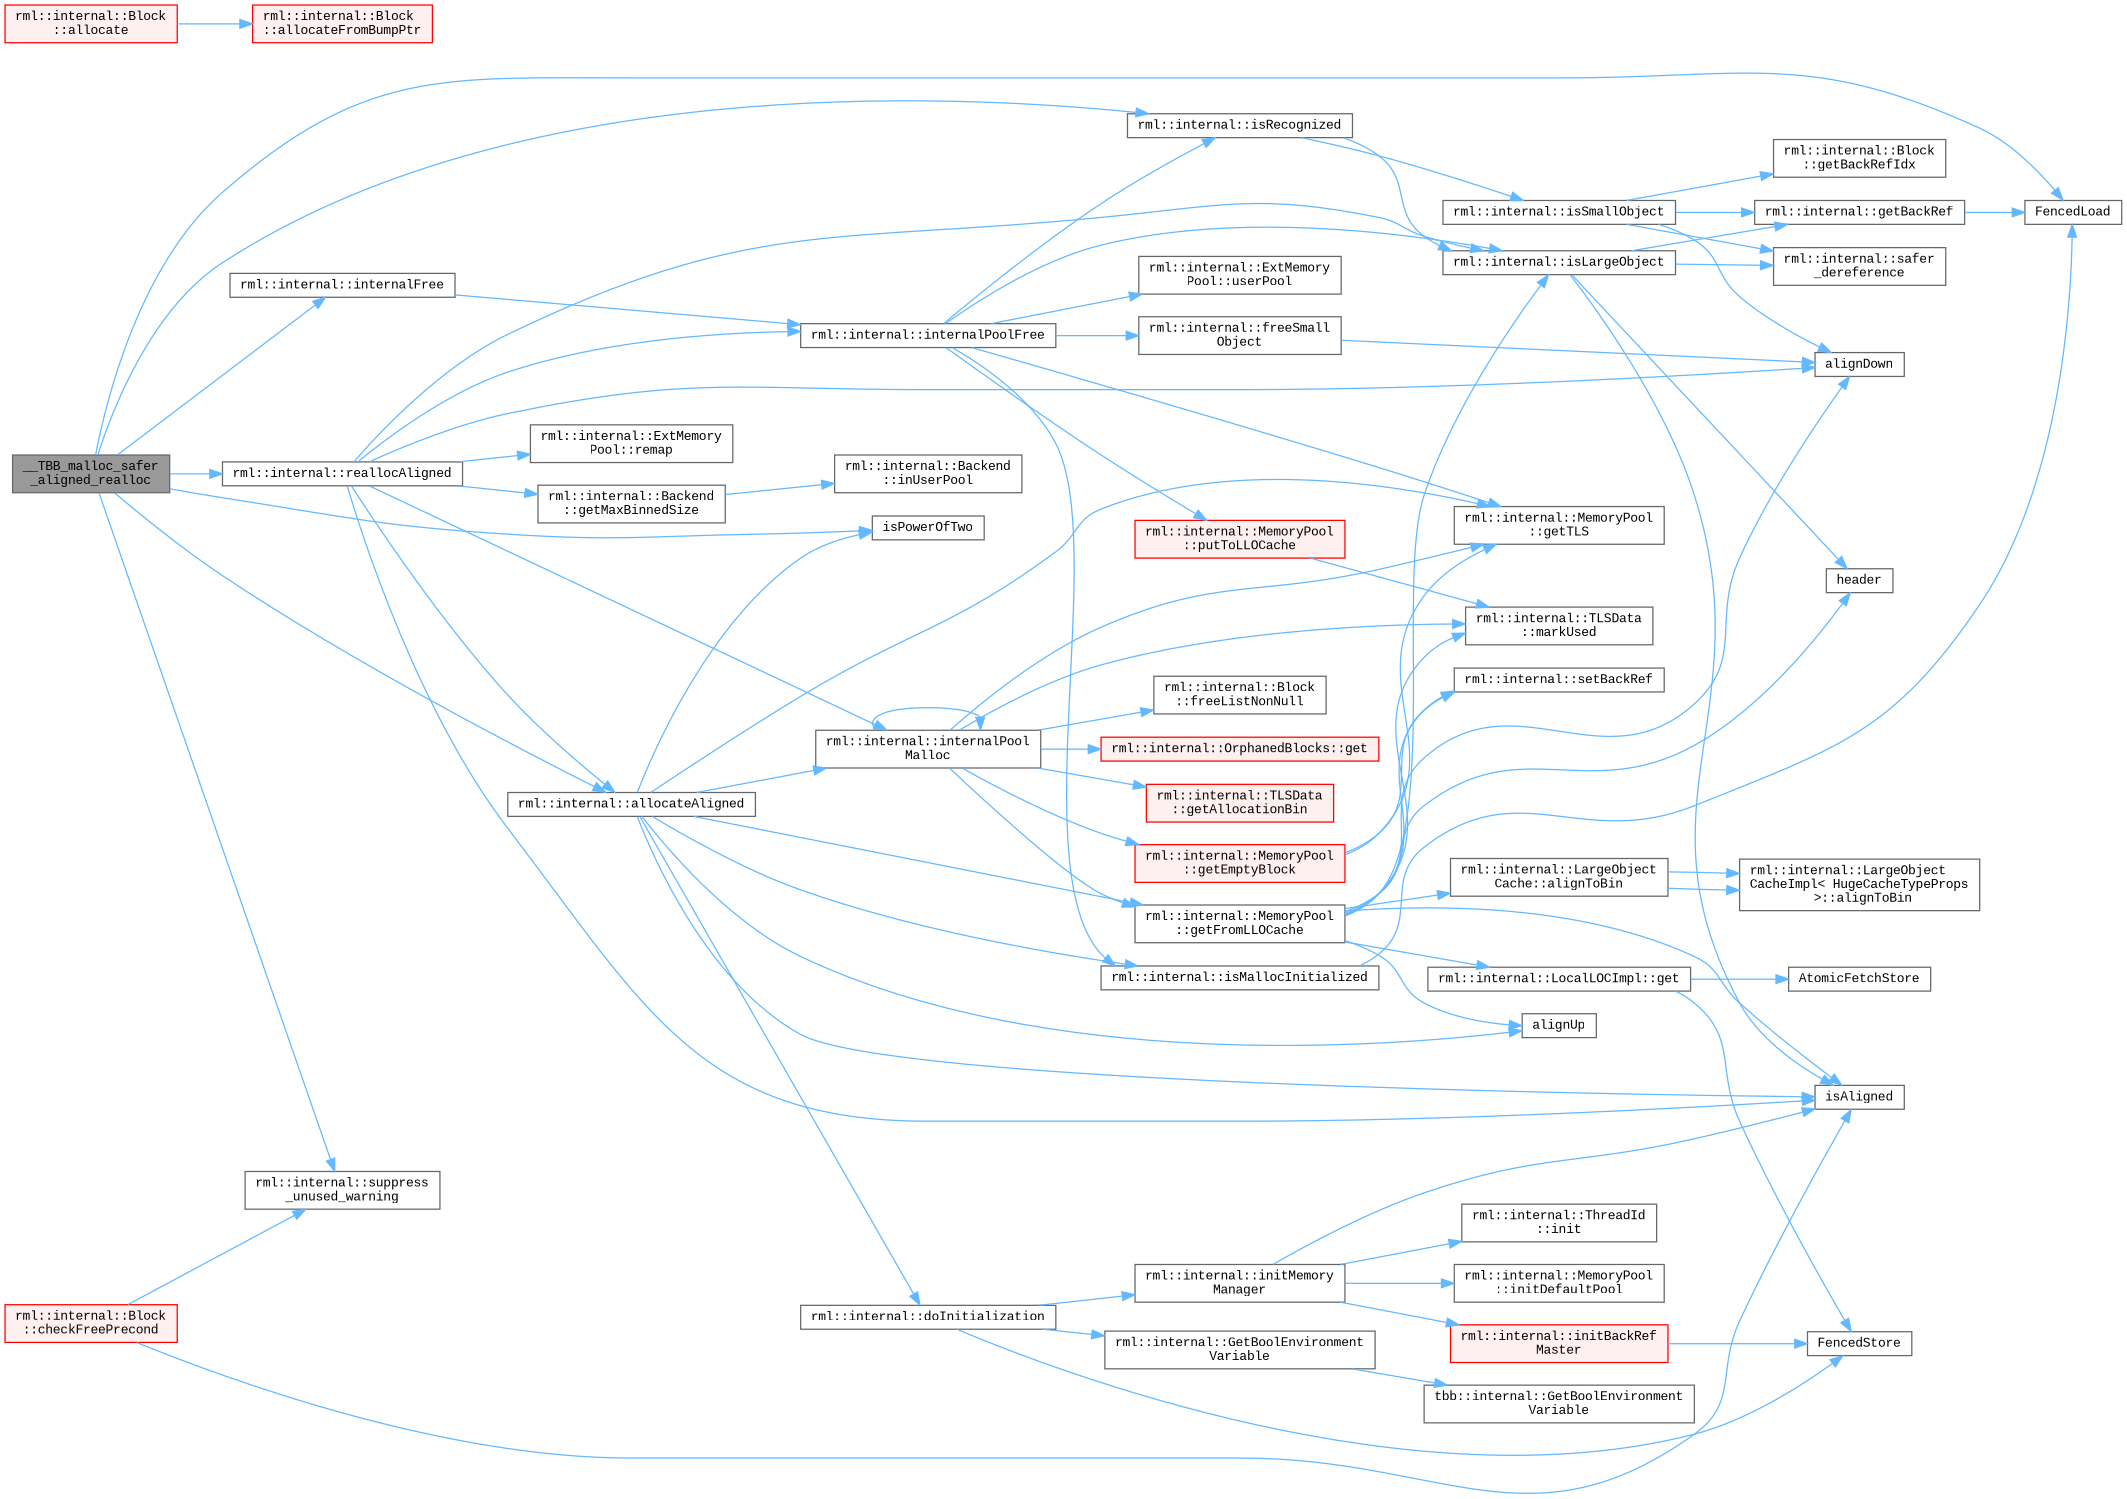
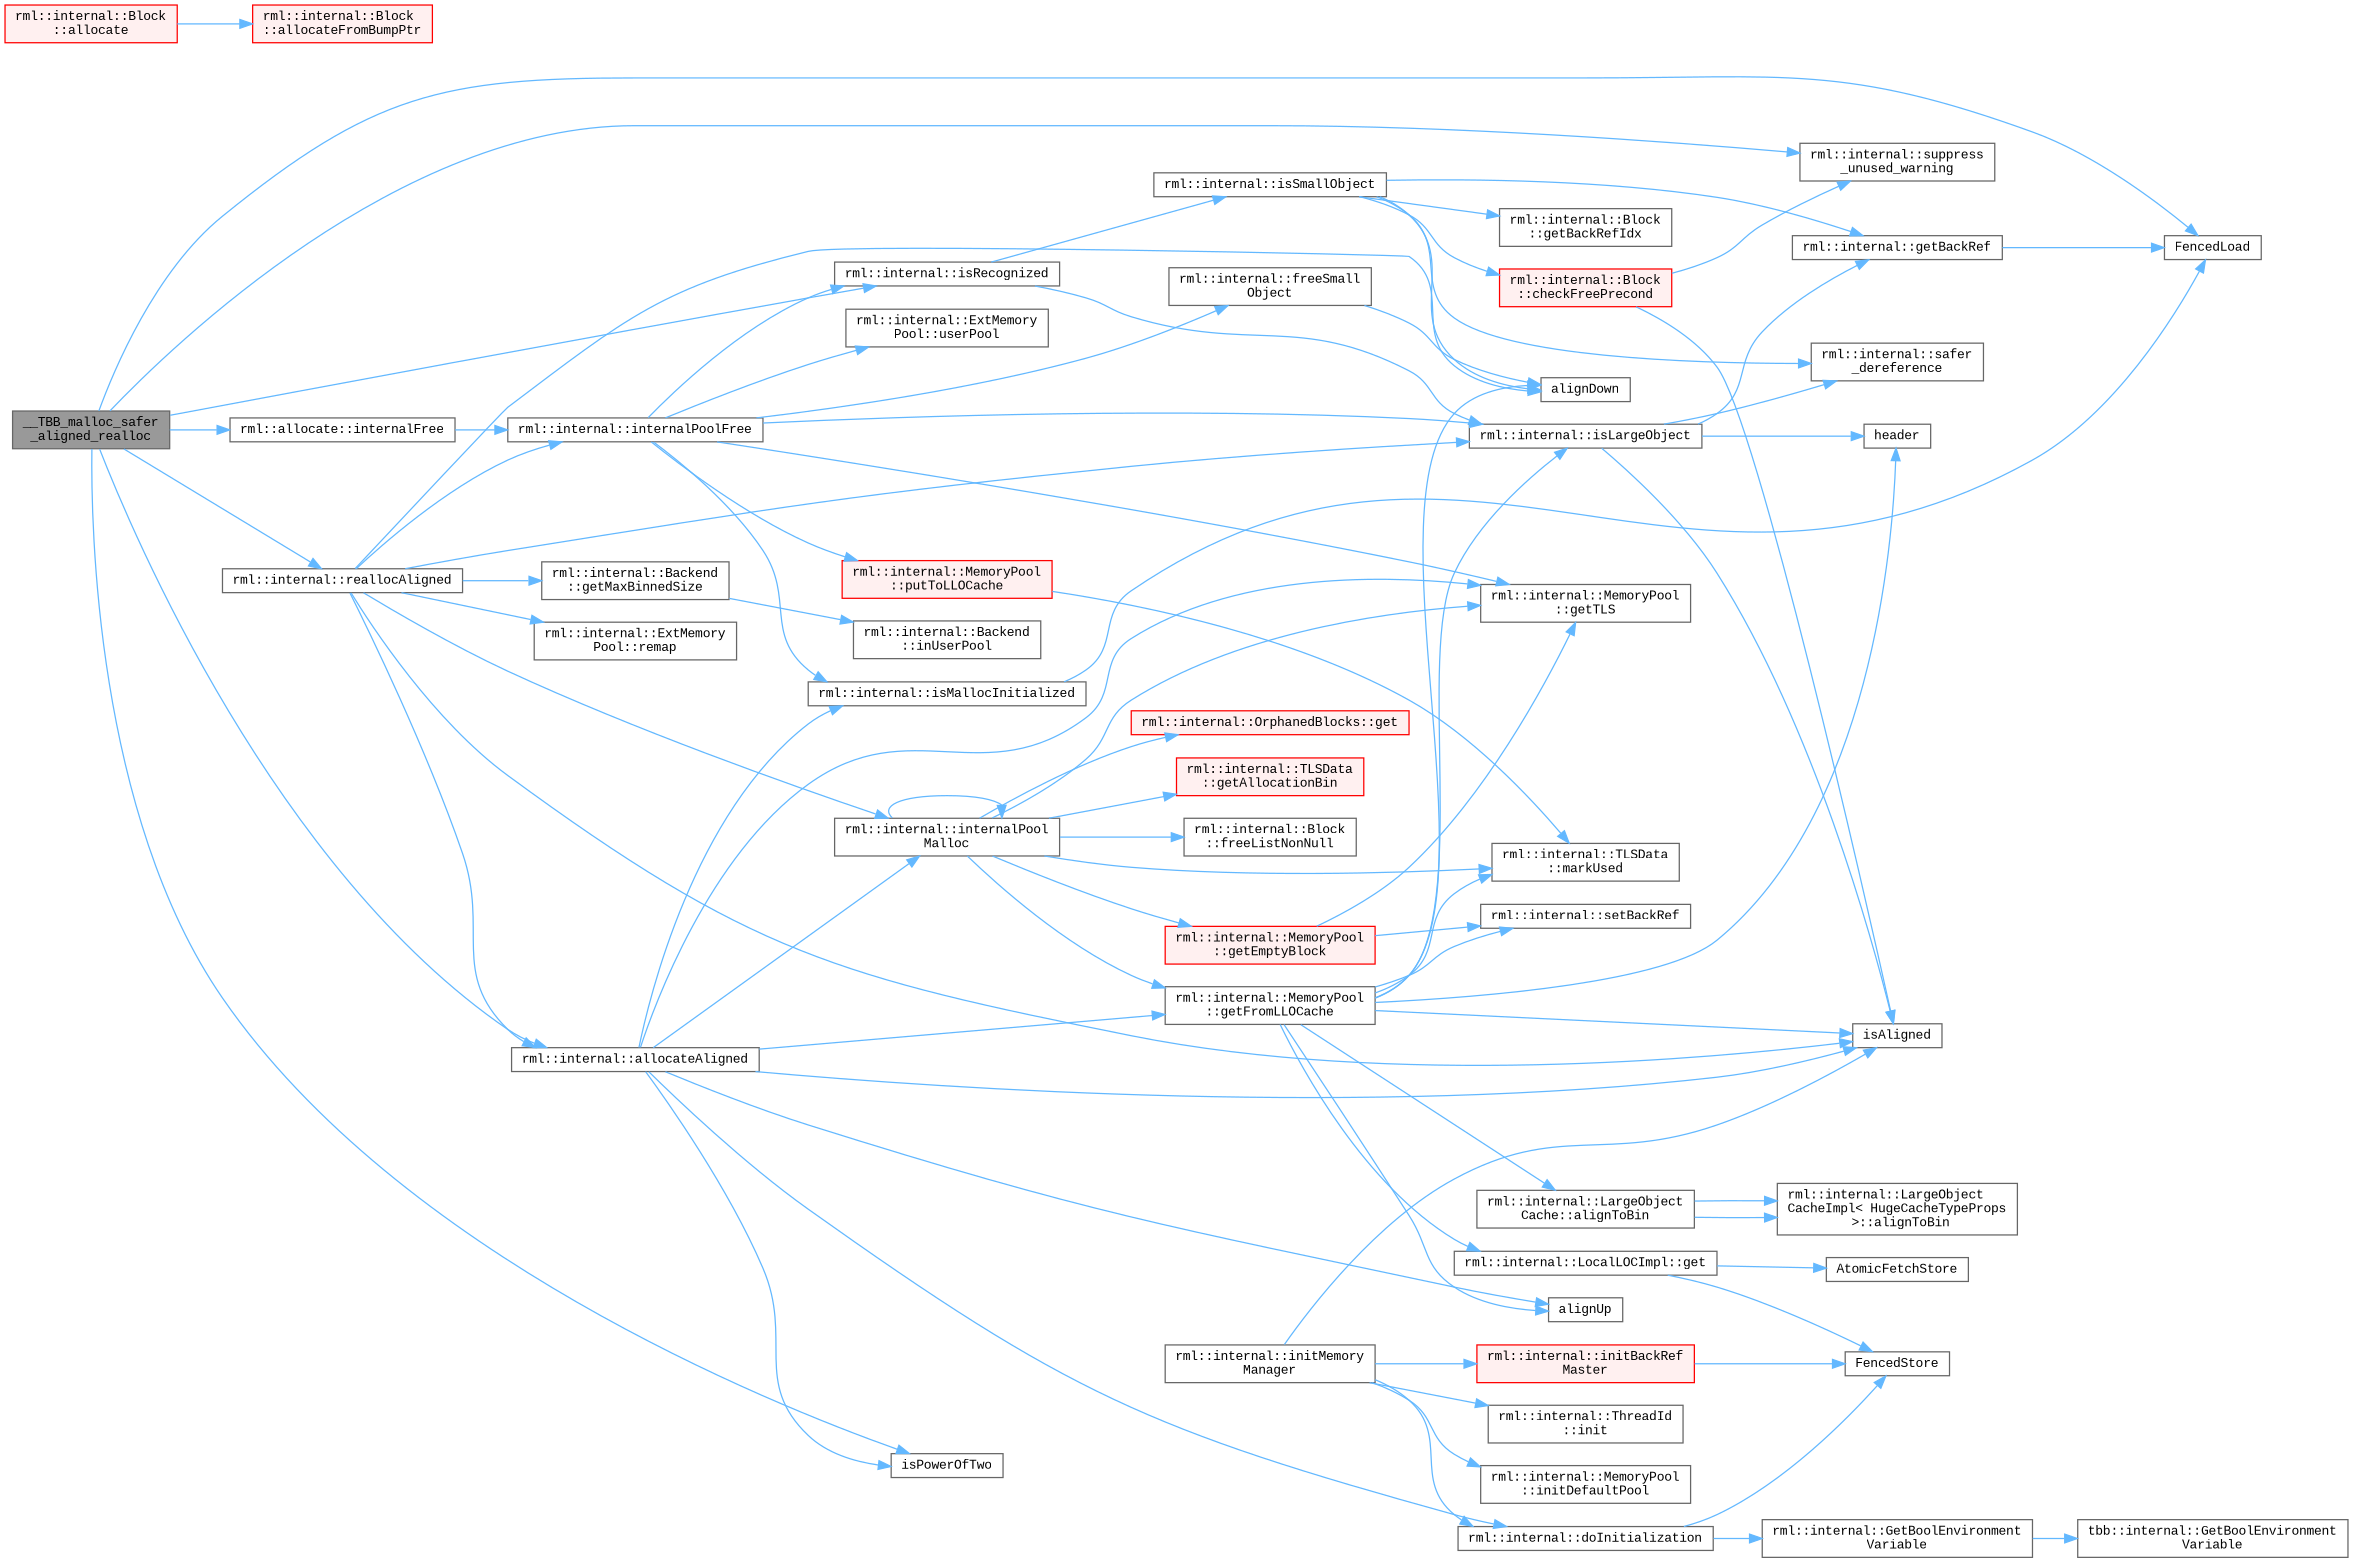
edge "rml::internal::isSmallObject" -> "rml::internal::Block ::checkFreePrecond": added
node "rml::internal::internalFree": label "rml::internal::internalFree" -> "rml::allocate::internalFree"
edge "rml::internal::doInitialization" -> "rml::internal::initMemory Manager": reversed
